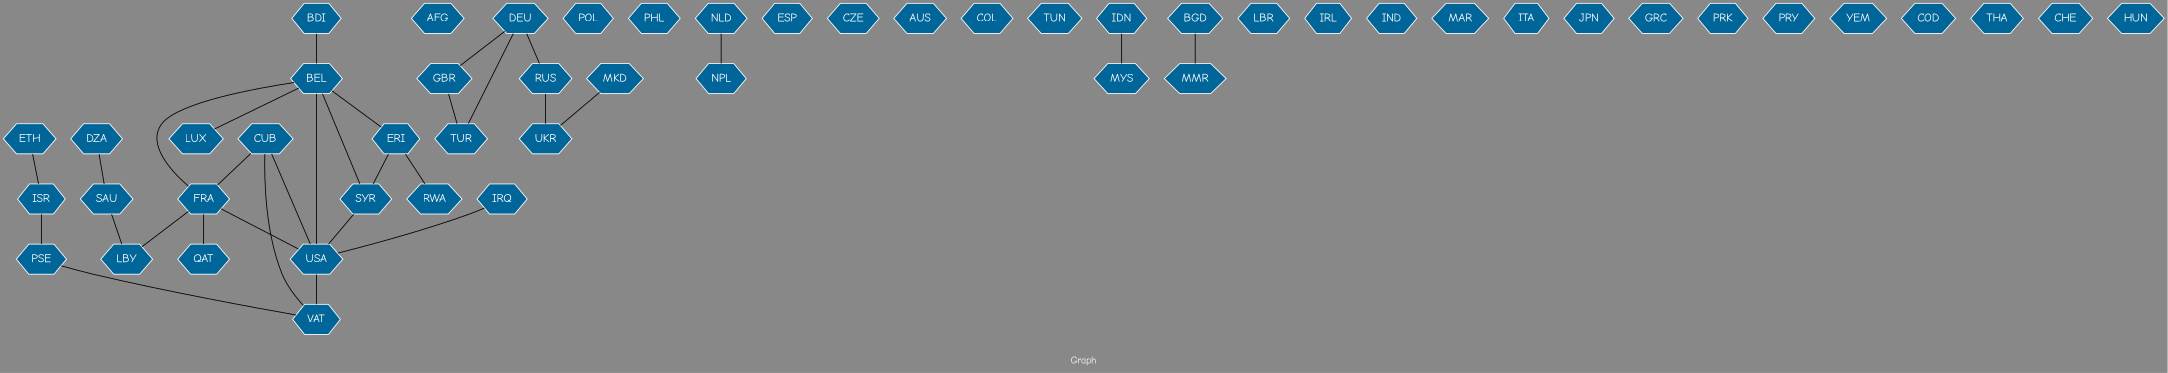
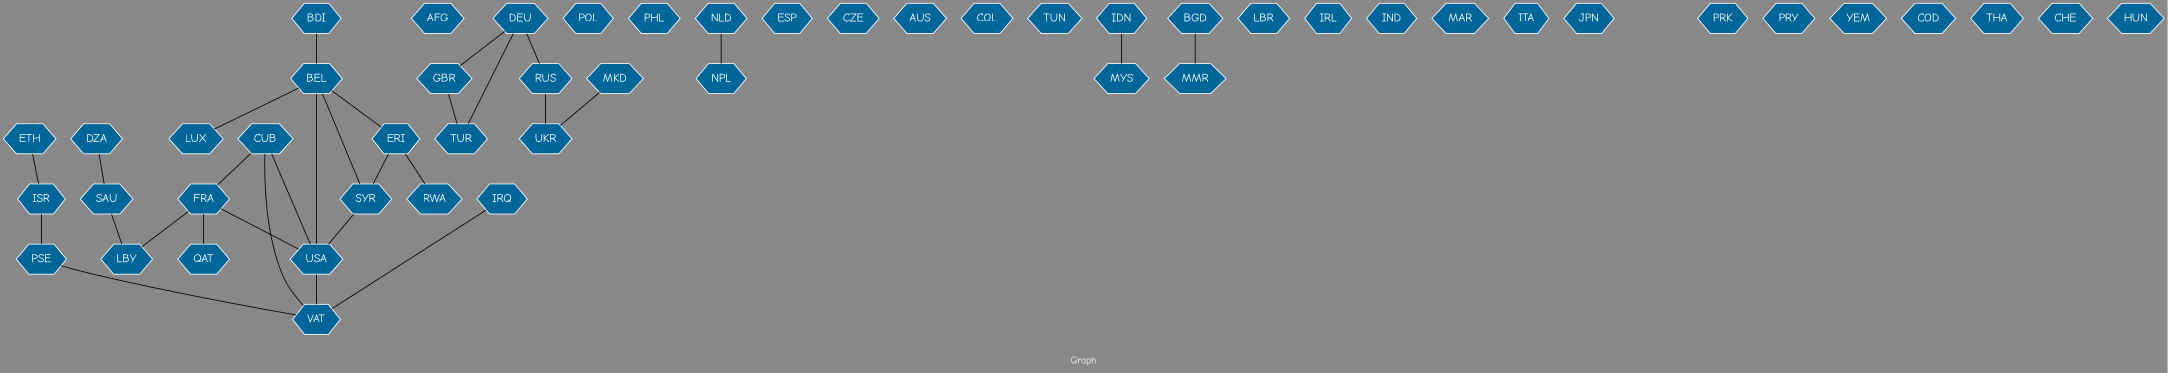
node "GRC": removed
edge "BEL" -- "FRA": removed
edge "IRQ" -- "USA": now "IRQ" -- "VAT"
